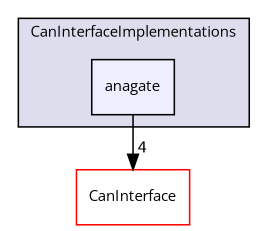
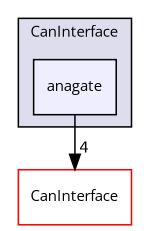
cluster "CanInterfaceImplementations": label "CanInterfaceImplementations" -> "CanInterface"
